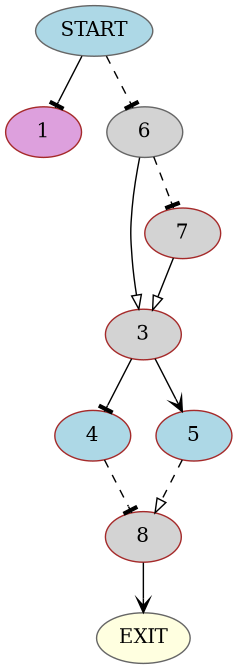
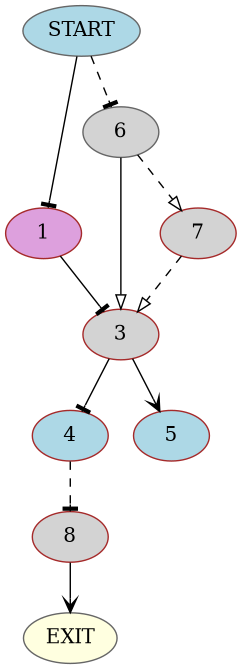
edge "6" -> "7": arrowhead tee -> onormal
edge "7" -> "3": style solid -> dashed
edge "1" -> "3": added
edge "5" -> "8": removed
